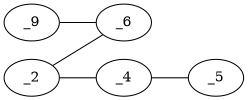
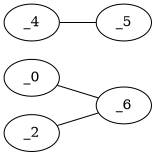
node "_9": label "_9" -> "_0"
edge "_2" -- "_4": removed
